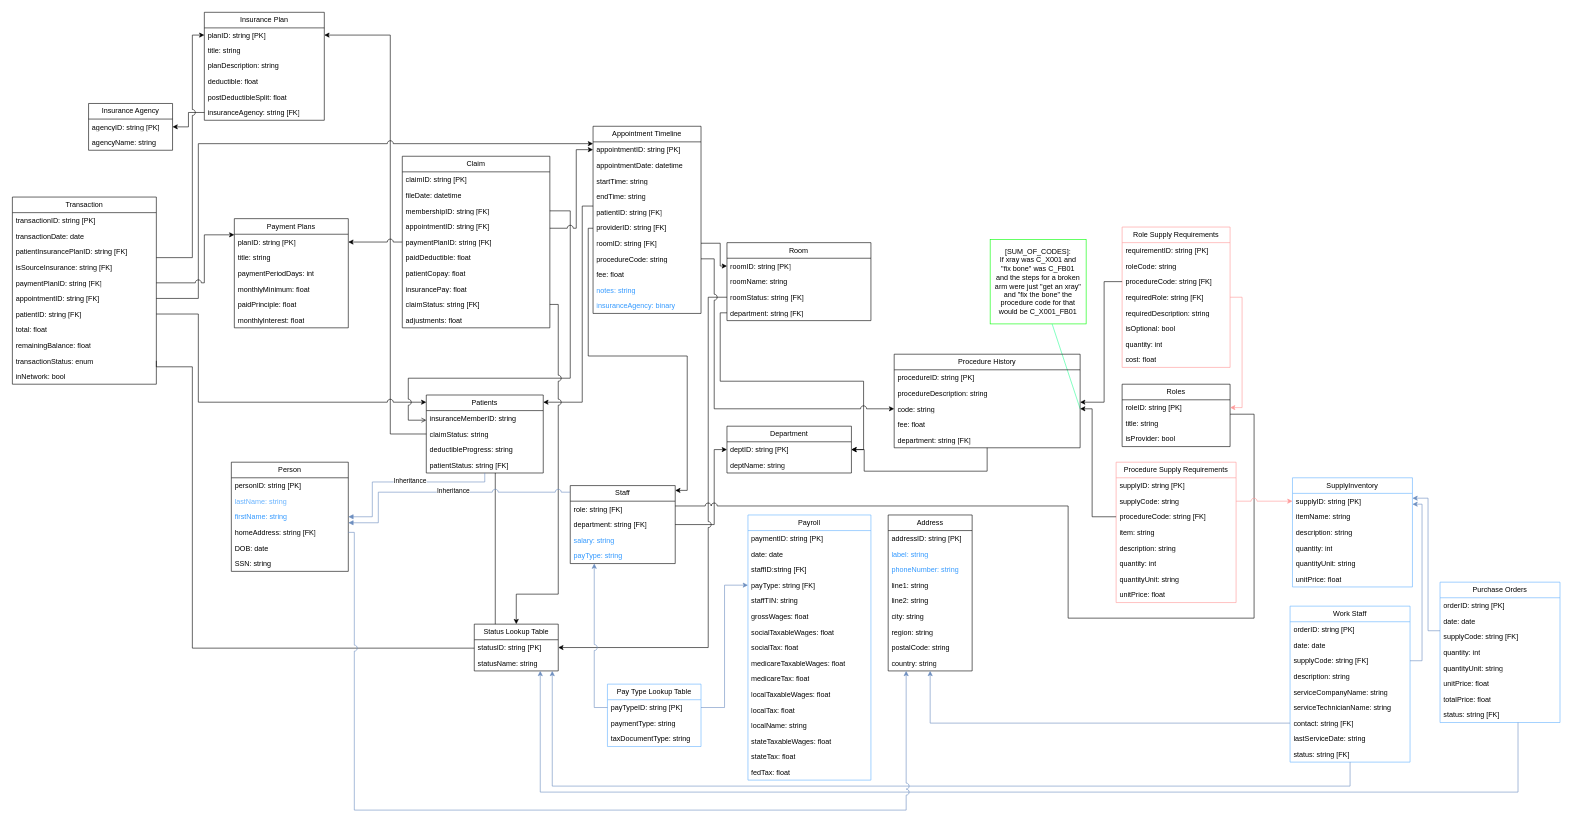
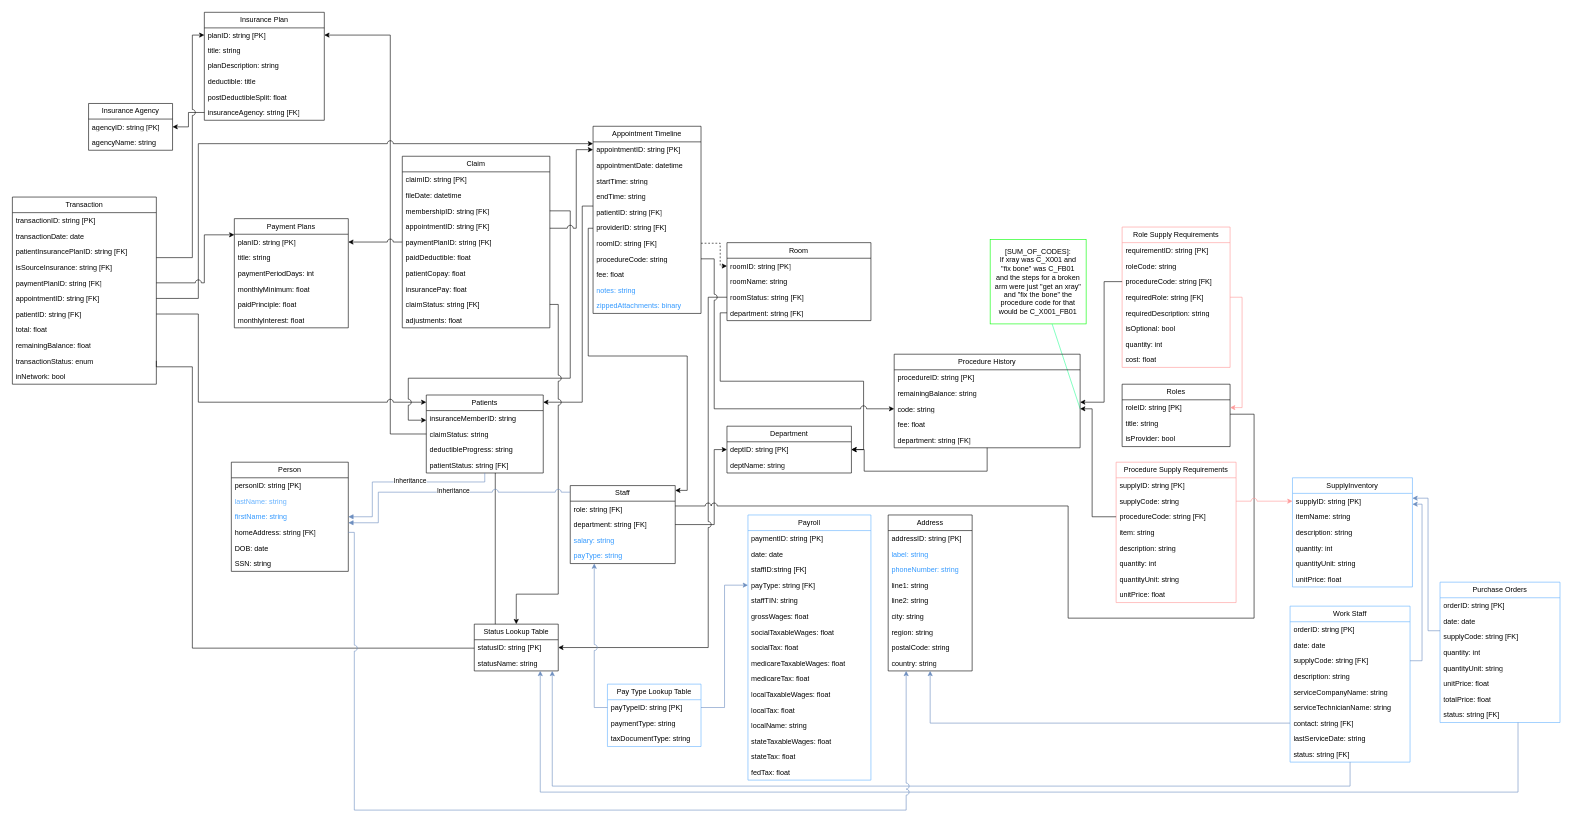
node "deductible: float": label "deductible: float" -> "deductible: title"
edge "roomID: string [FK]" -> "roomID: string [PK]": style solid -> dashed
node "insuranceAgency: binary": label "insuranceAgency: binary" -> "zippedAttachments: binary"
node "procedureDescription: string": label "procedureDescription: string" -> "remainingBalance: string"
edge "membershipID: string [FK]" -> "insuranceMemberID: string": arrowhead open -> classic
